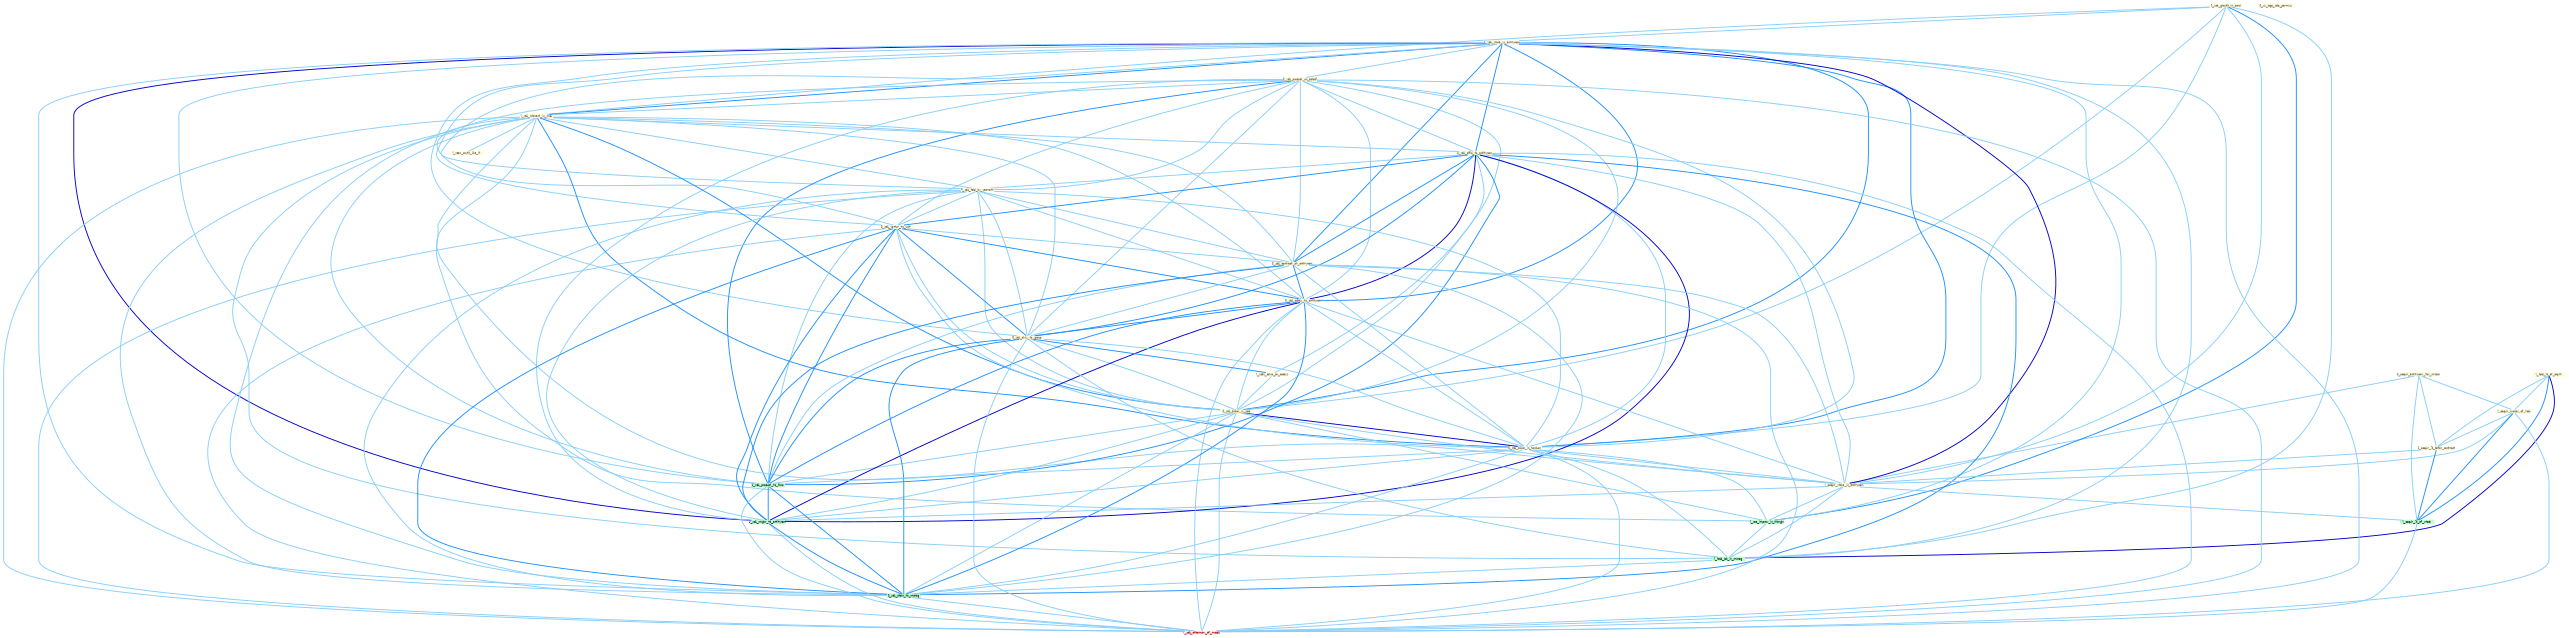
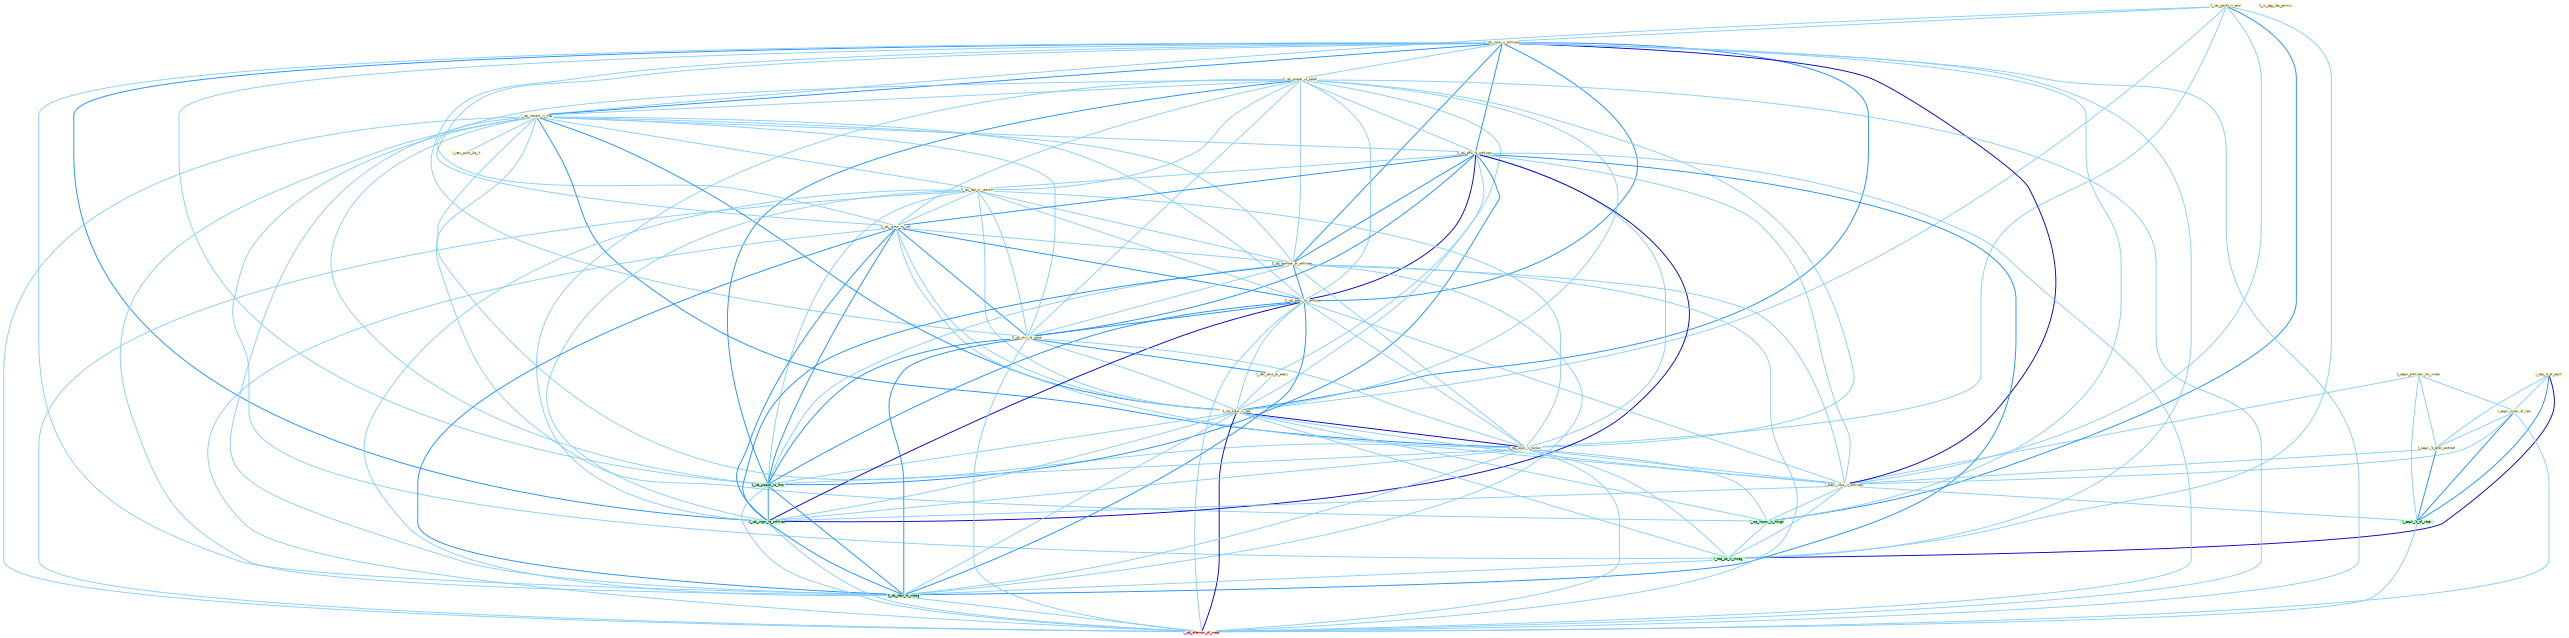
edge "1_sell_stake_in_entitynam" -- "9_sell_hold_by_yearnum": removed
edge "1_sell_stake_in_entitynam" -- "0_sell_major_to_entitynam": color #0000cd -> #1e90ff
edge "1_sell_stake_in_entitynam" -- "0_sell_billion_in_hardwar": removed
edge "0_sell_divis_to_group" -- "1_hold_job_in_manag": now "0_sell_billion_in_sale" -- "1_hold_job_in_manag"
edge "0_sell_billion_in_sale" -- "1_sell_othernum_of_model": color #87cefa -> #0000cd
